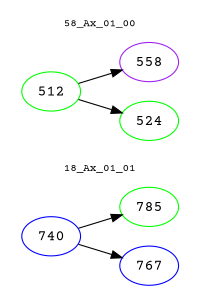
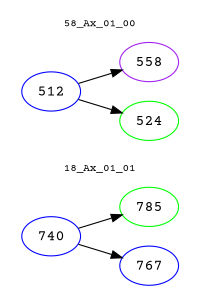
node "512": color green -> blue
